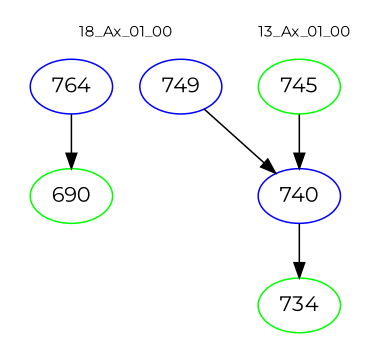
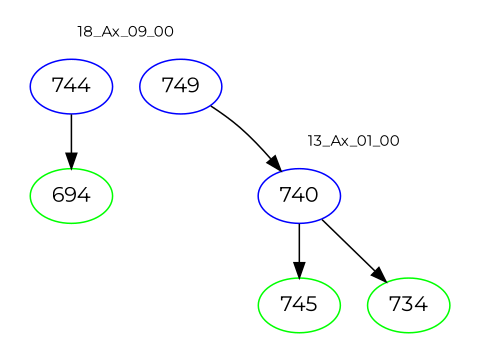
cluster "18_Ax_01_00": label "18_Ax_01_00" -> "18_Ax_09_00"
node "764": label "764" -> "744"
edge "745" -> "740": reversed
node "690": label "690" -> "694"
